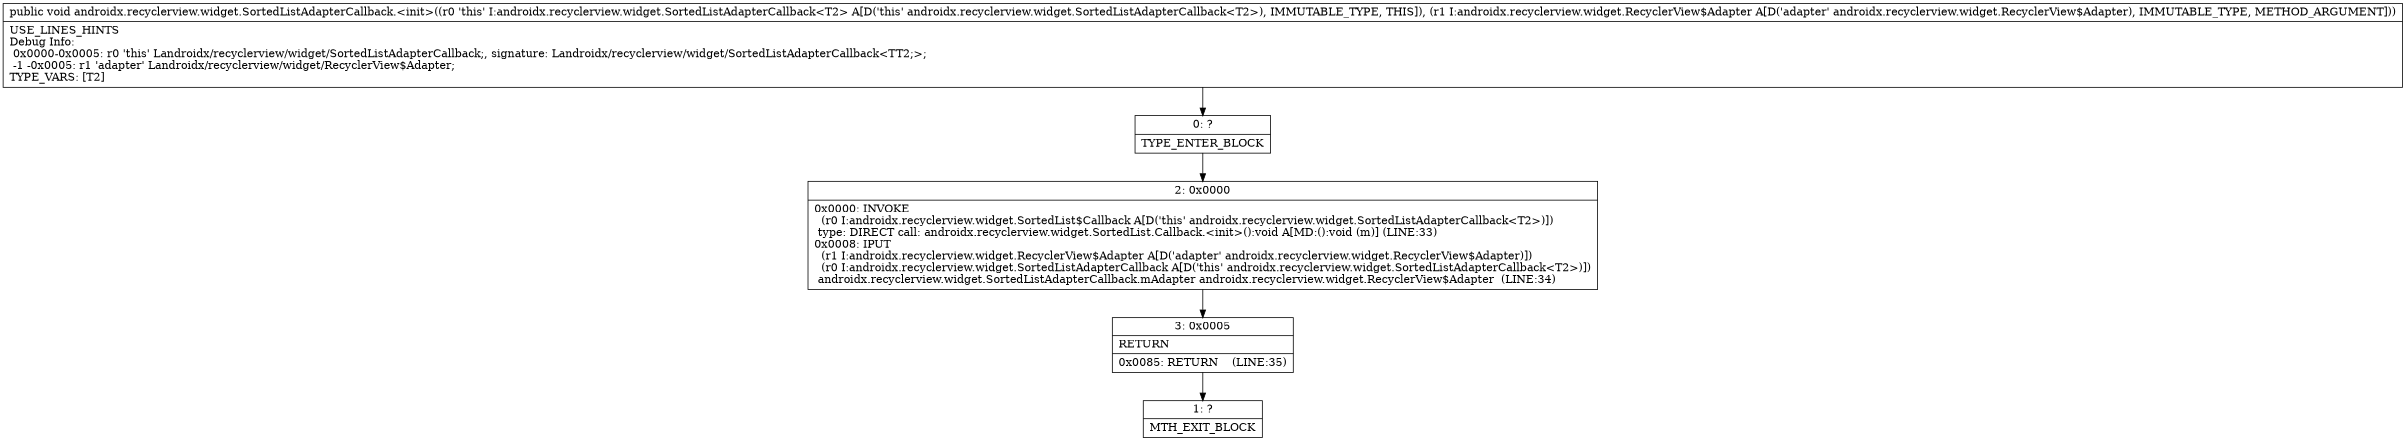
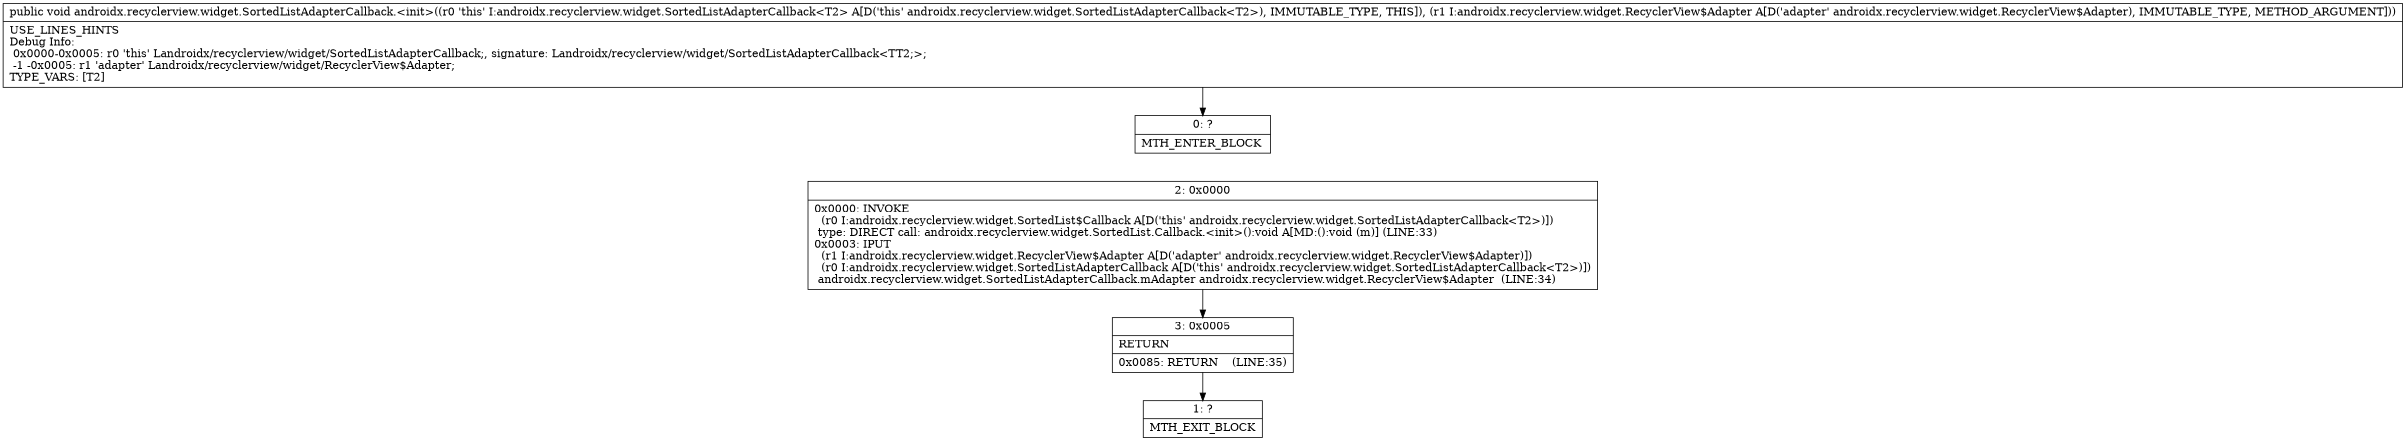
node "0: ?": text "TYPE_ENTER_BLOCK" -> "MTH_ENTER_BLOCK"
edge "0: ?" -> "2: 0x0000": removed
node "2: 0x0000": text "0x0008: IPUT" -> "0x0003: IPUT"
